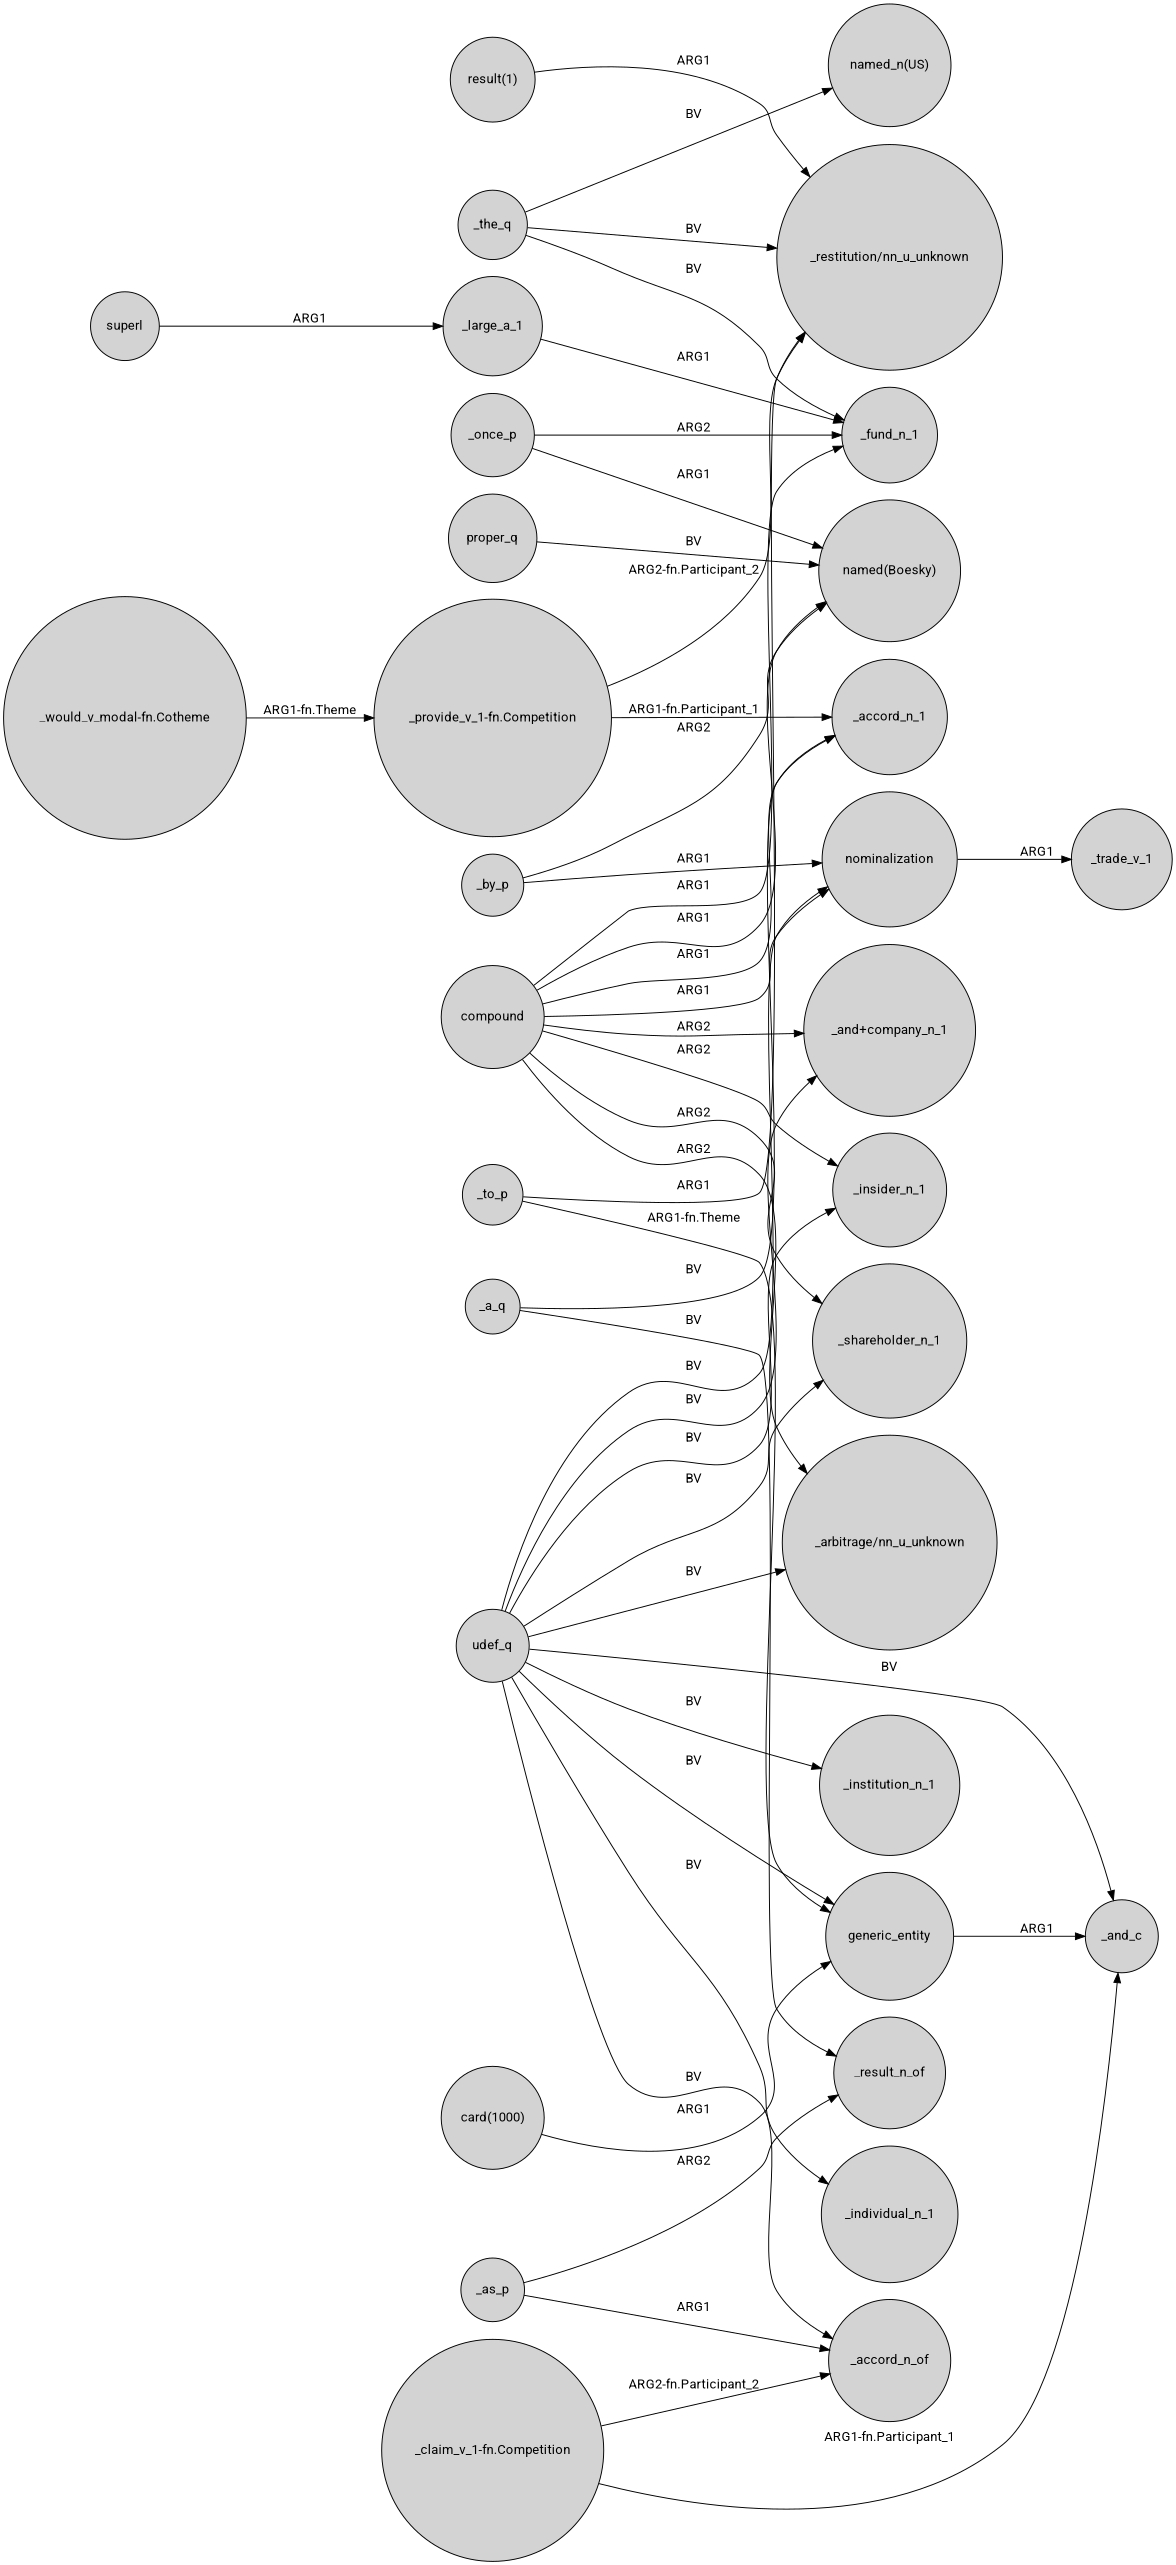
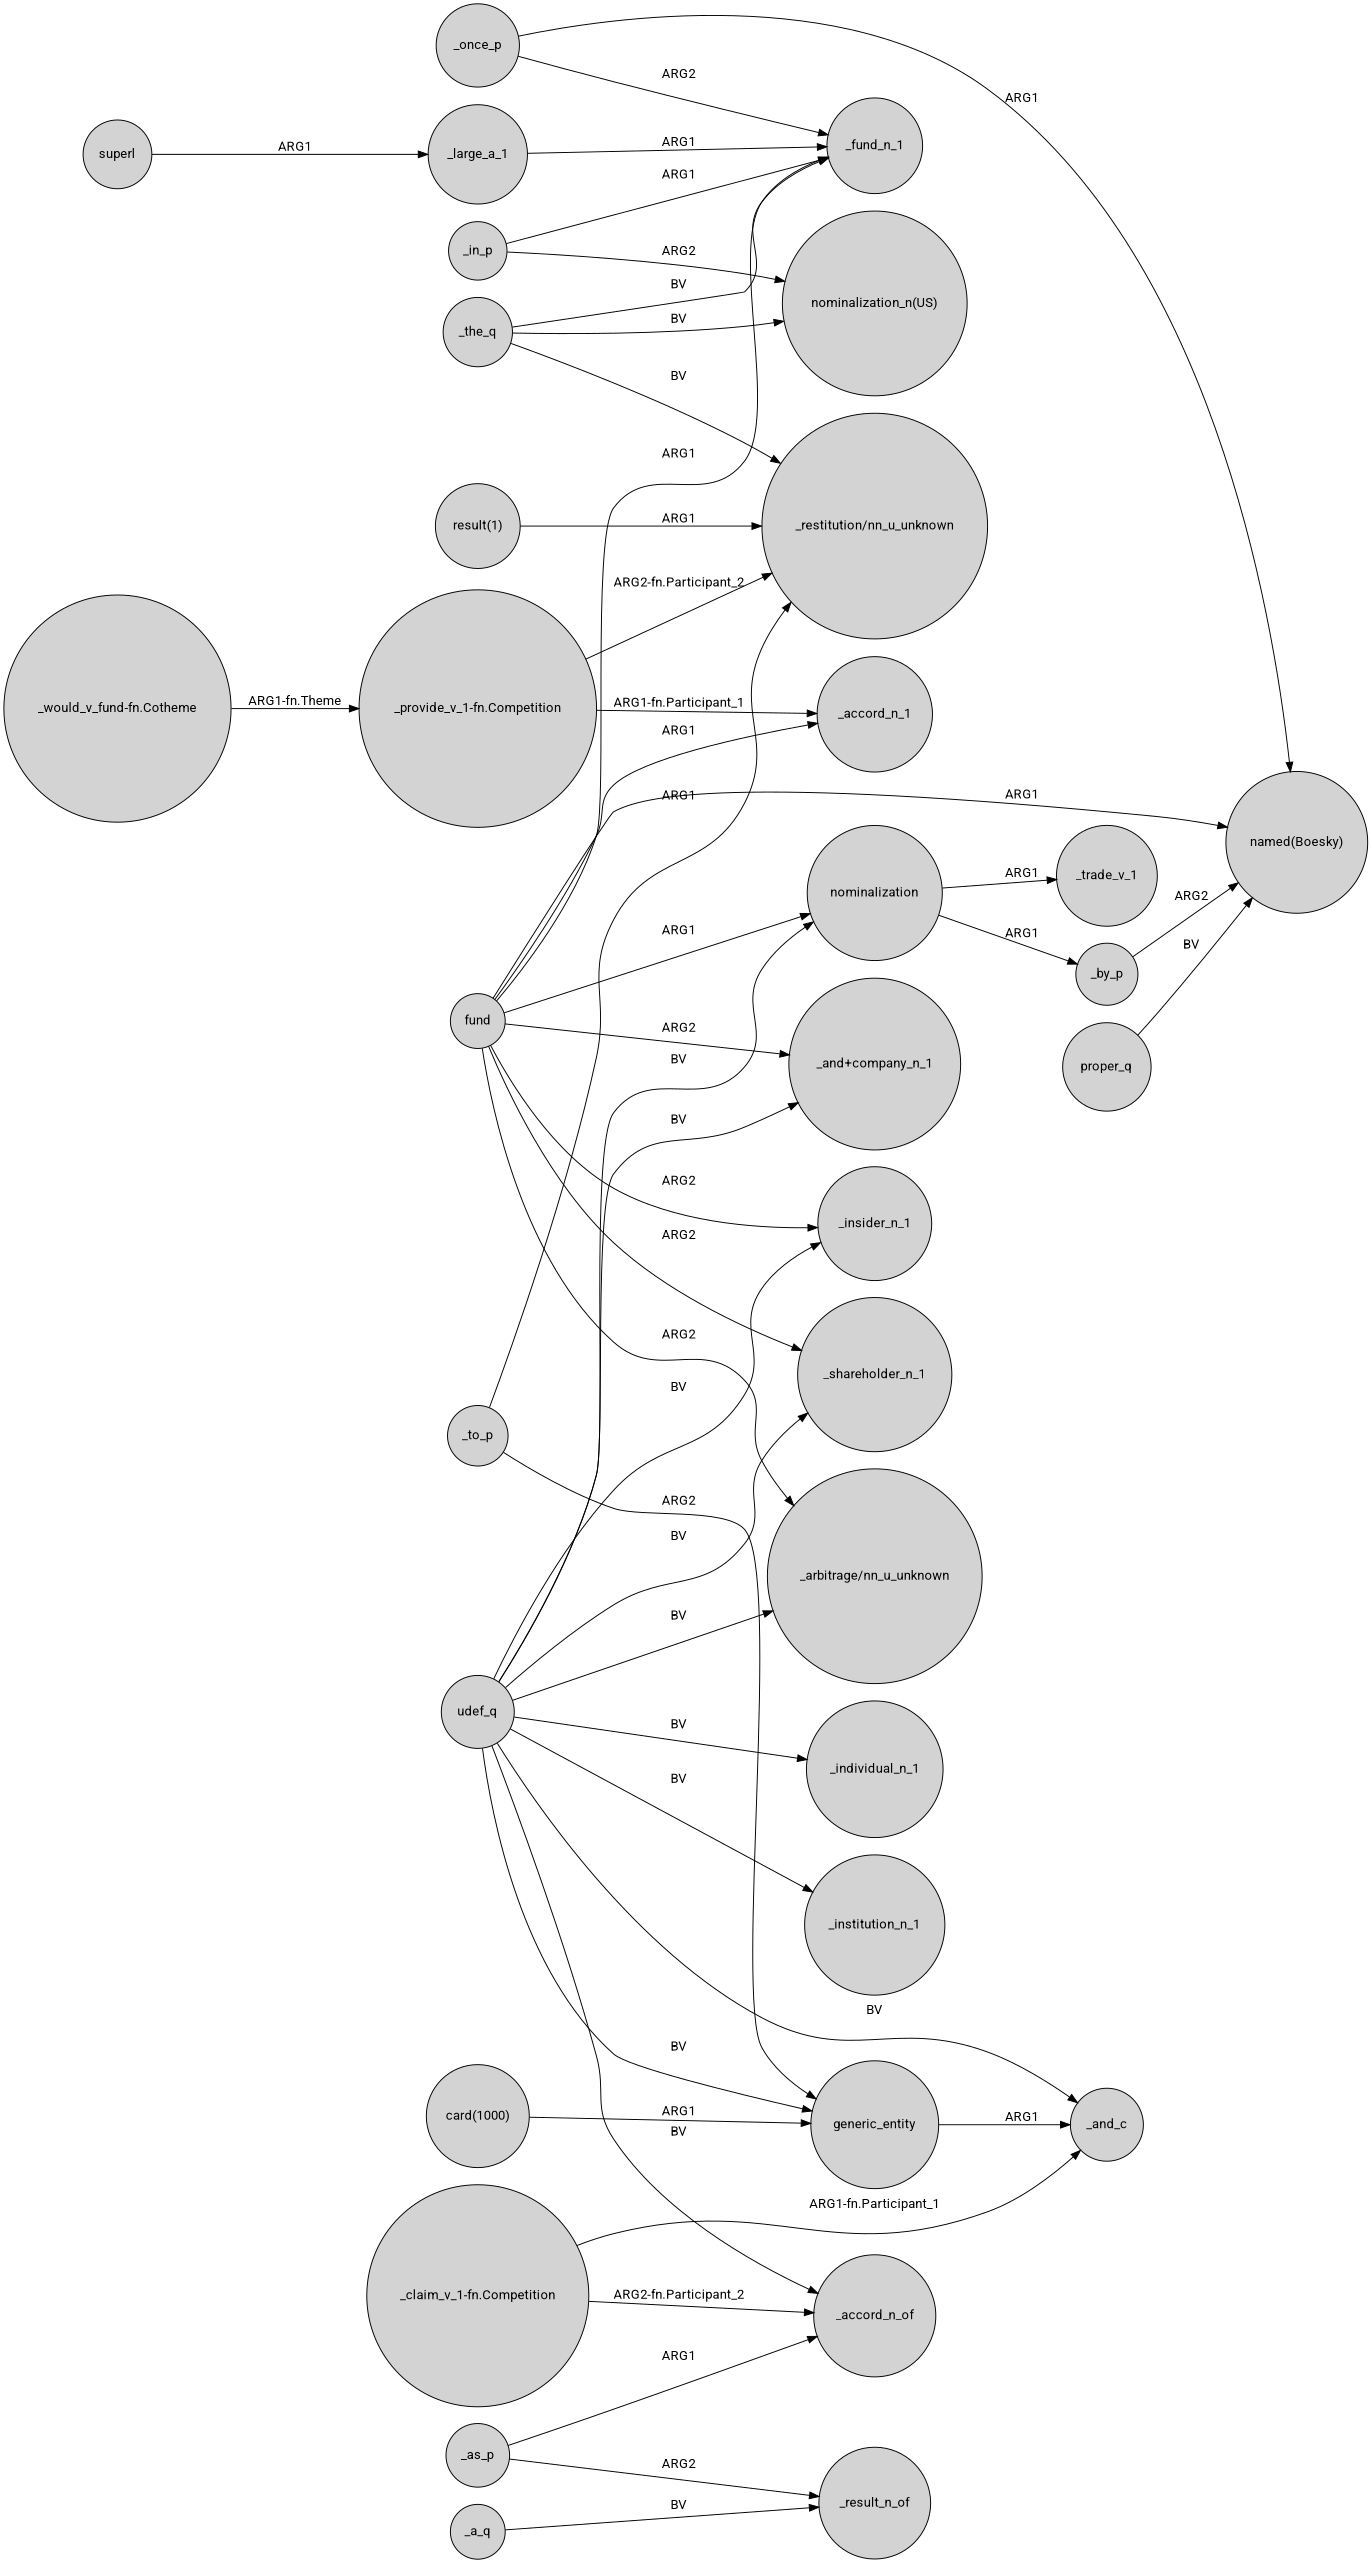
node "named_n(US)": label "named_n(US)" -> "nominalization_n(US)"
node "_in_p": added
node "_would_v_modal-fn.Cotheme": label "_would_v_modal-fn.Cotheme" -> "_would_v_fund-fn.Cotheme"
edge "_by_p" -> "nominalization": reversed
node "compound": label "compound" -> "fund"
edge "_to_p" -> "generic_entity": label "ARG1-fn.Theme" -> "ARG2"
edge "_a_q" -> "_accord_n_1": removed, label "BV"
